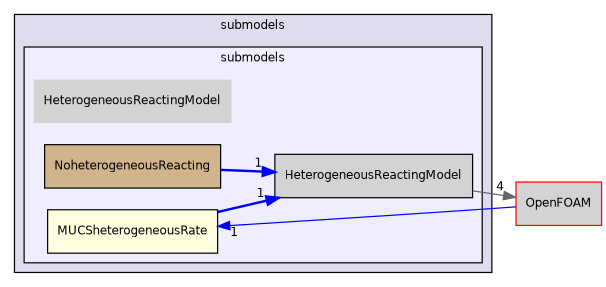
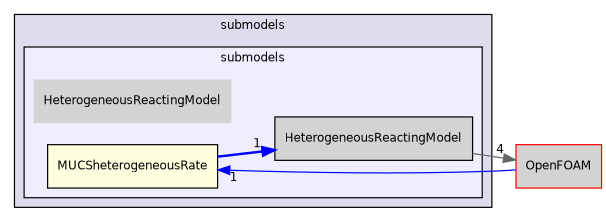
node "NoheterogeneousReacting": removed
